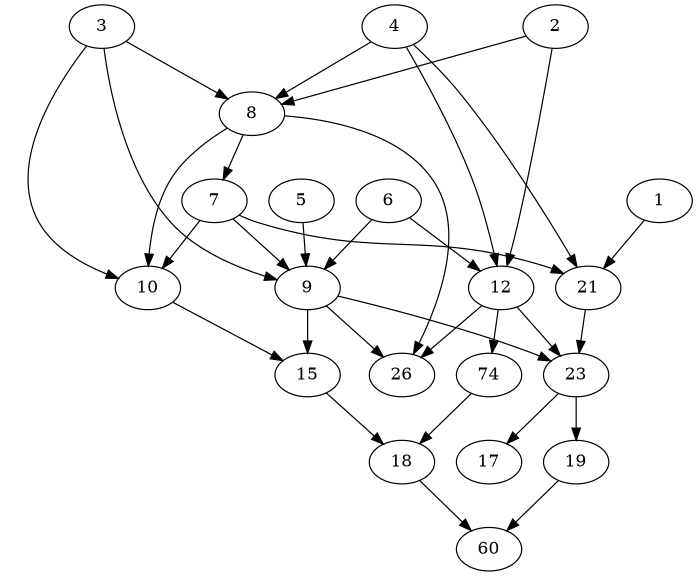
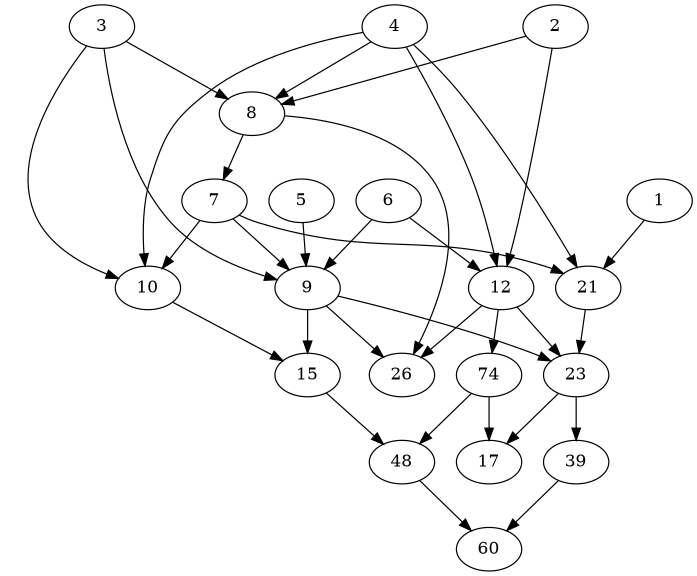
edge "8" -> "10": now "4" -> "10"
edge "74" -> "17": added
node "18": label "18" -> "48"
node "19": label "19" -> "39"
